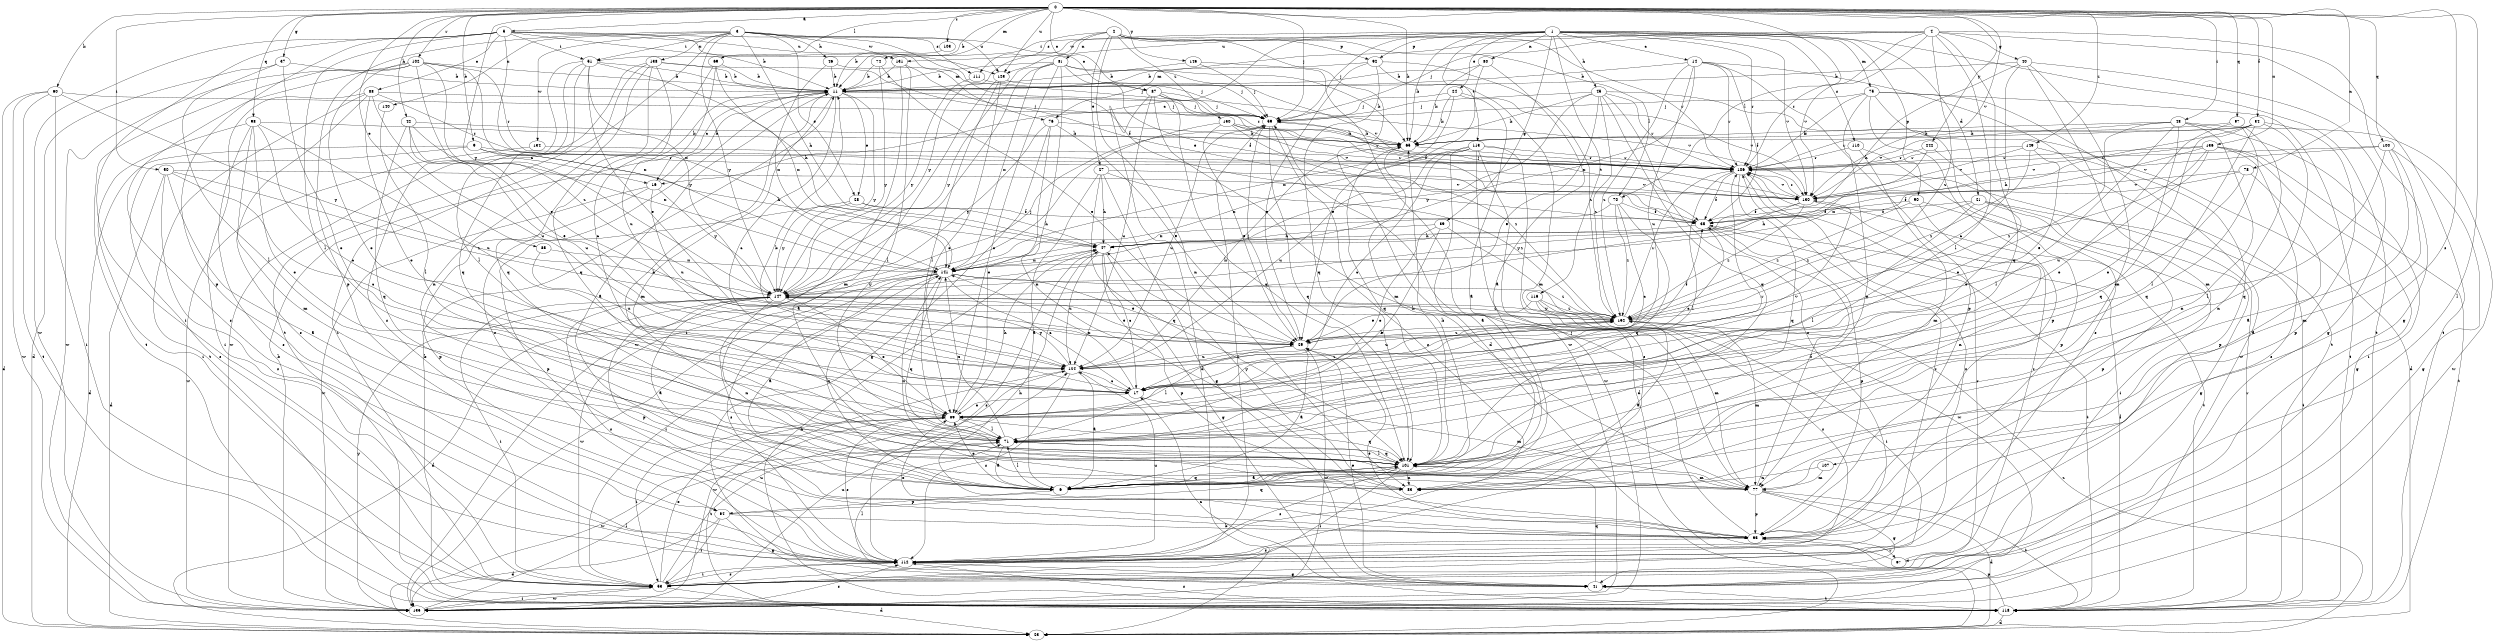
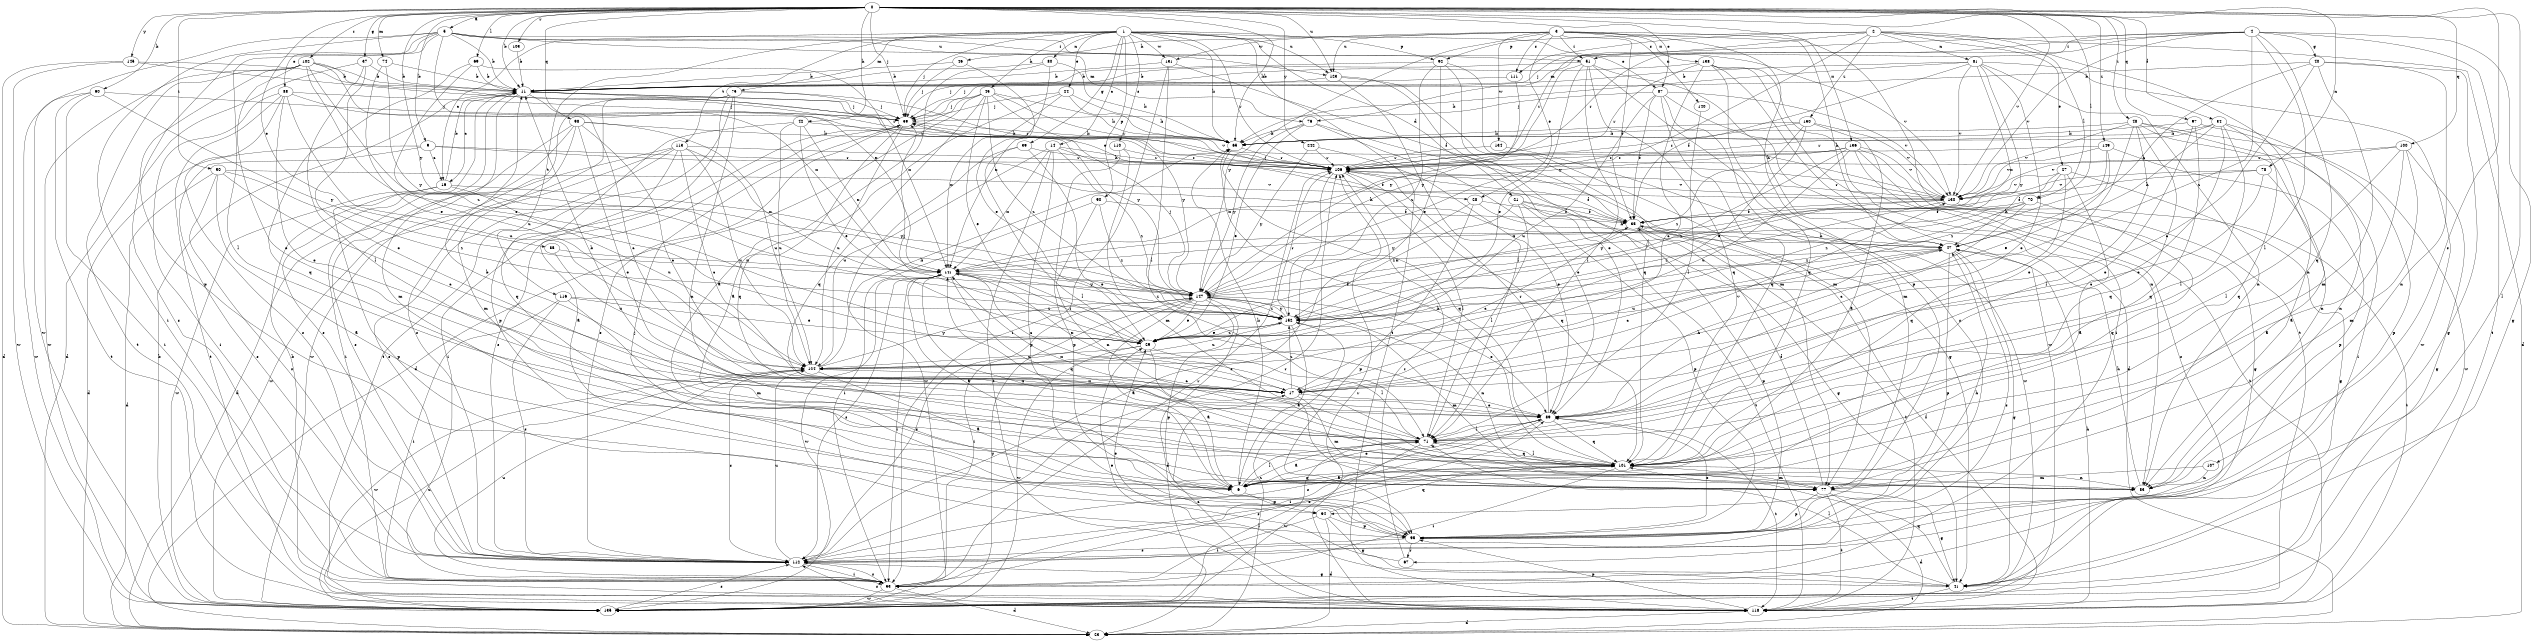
edge "14" -> "11": removed, label "b"
edge "131" -> "35": label "e" -> "f"
edge "242" -> "147": label "h" -> "y"
edge "39" -> "47": now "39" -> "106"
edge "141" -> "29": label "e" -> "i"
edge "83" -> "47": label "y" -> "h"
edge "11" -> "6": removed, label "a"
edge "94" -> "95": label "b" -> "p"
edge "135" -> "53": removed, label "i"
edge "60" -> "23": now "145" -> "23"
